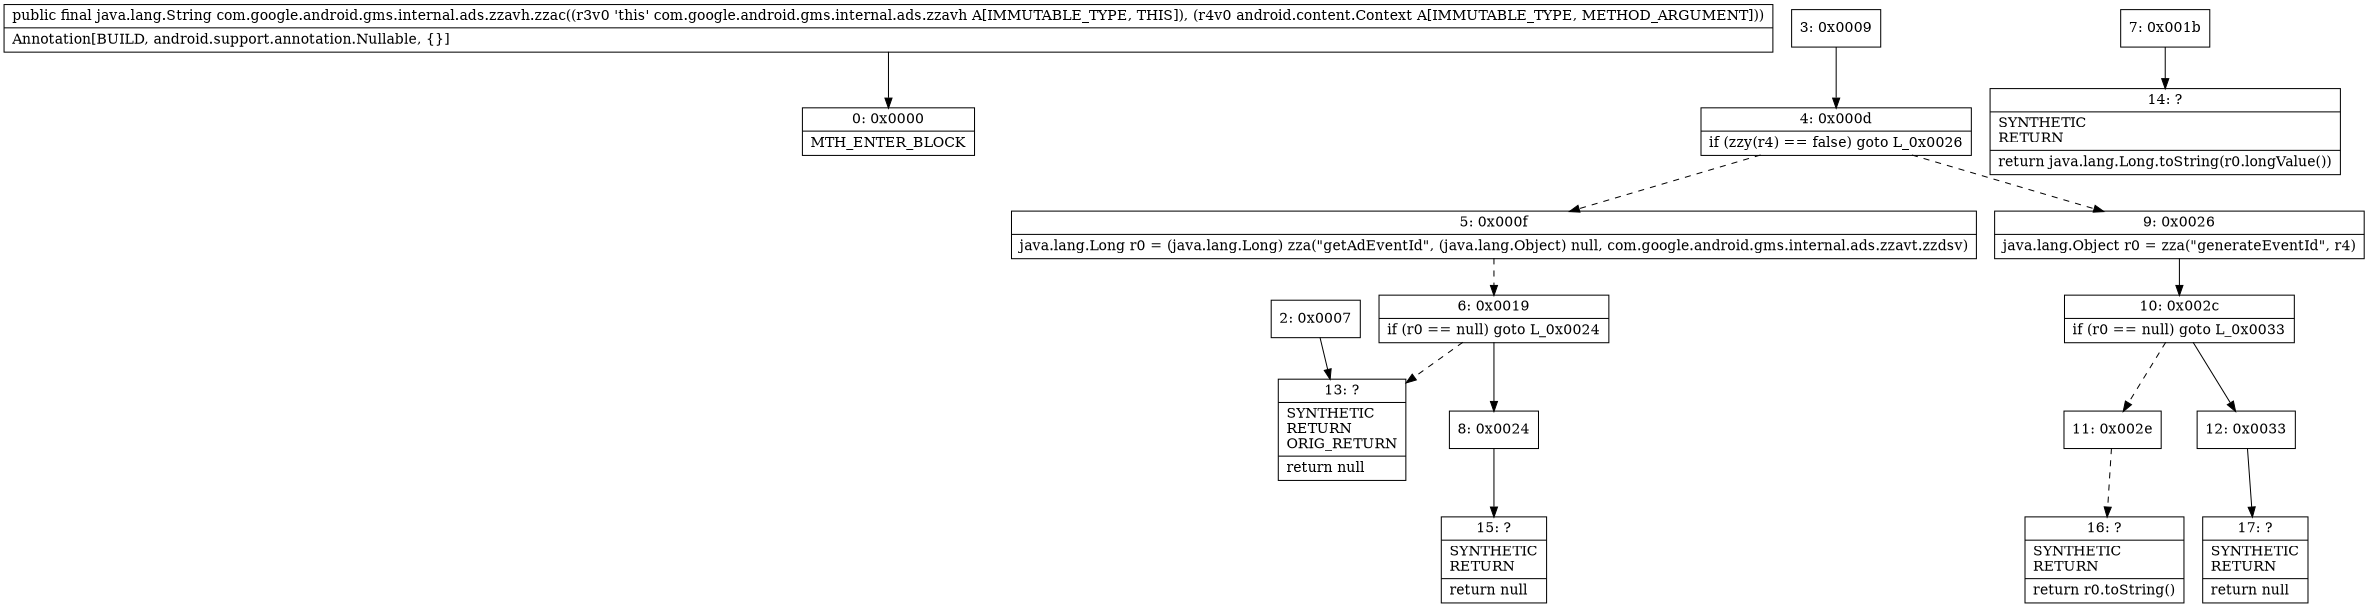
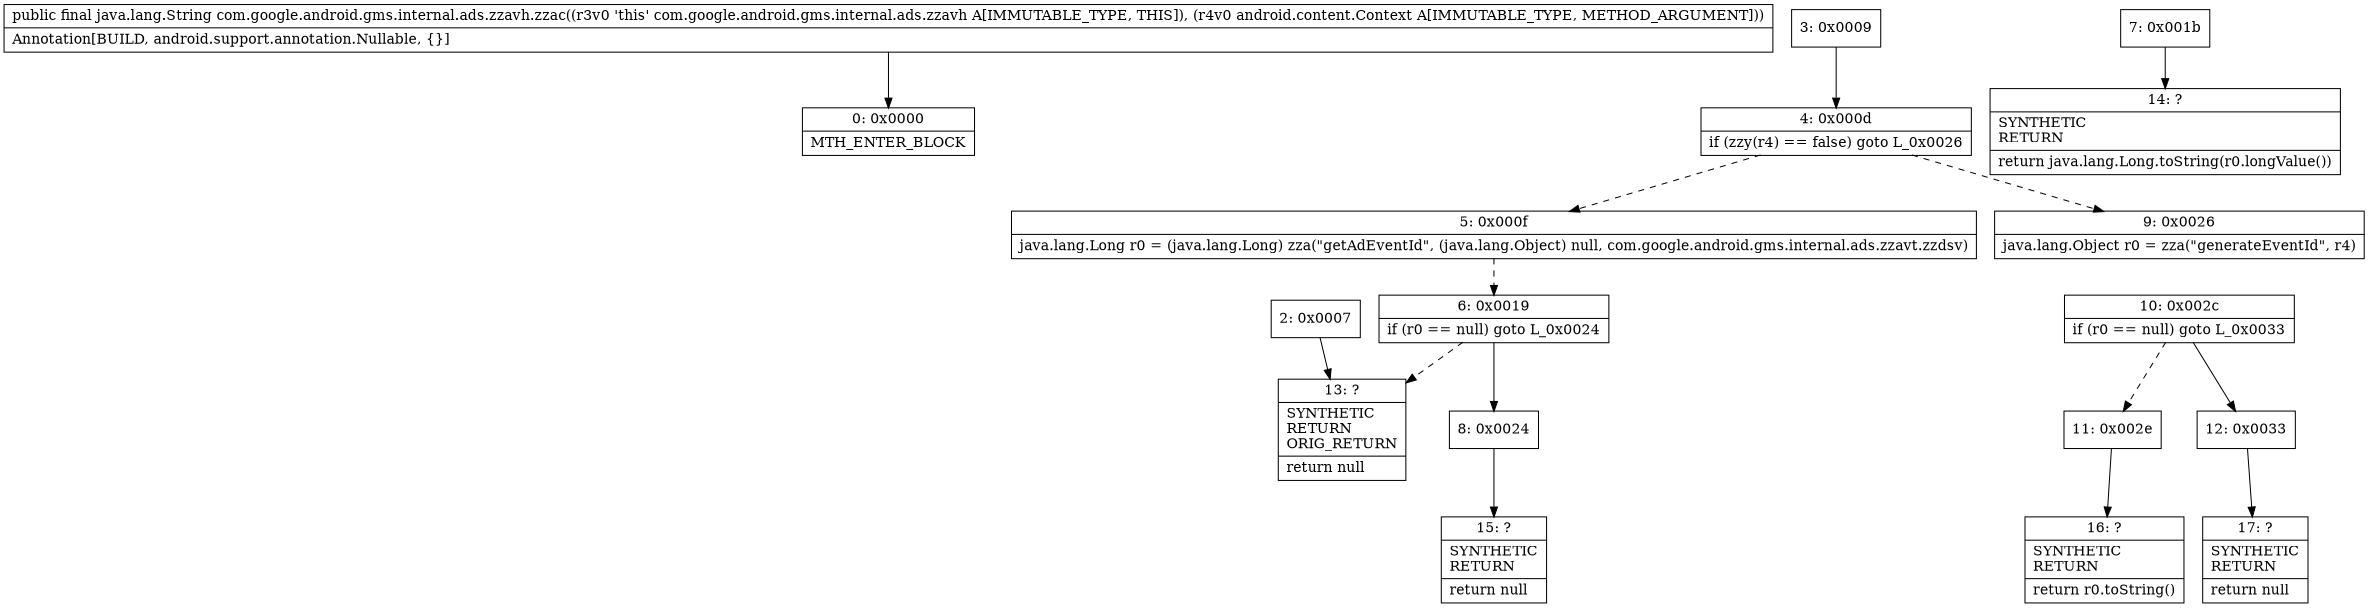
edge "9: 0x0026" -> "10: 0x002c": removed
edge "11: 0x002e" -> "16: ?": style dashed -> solid
